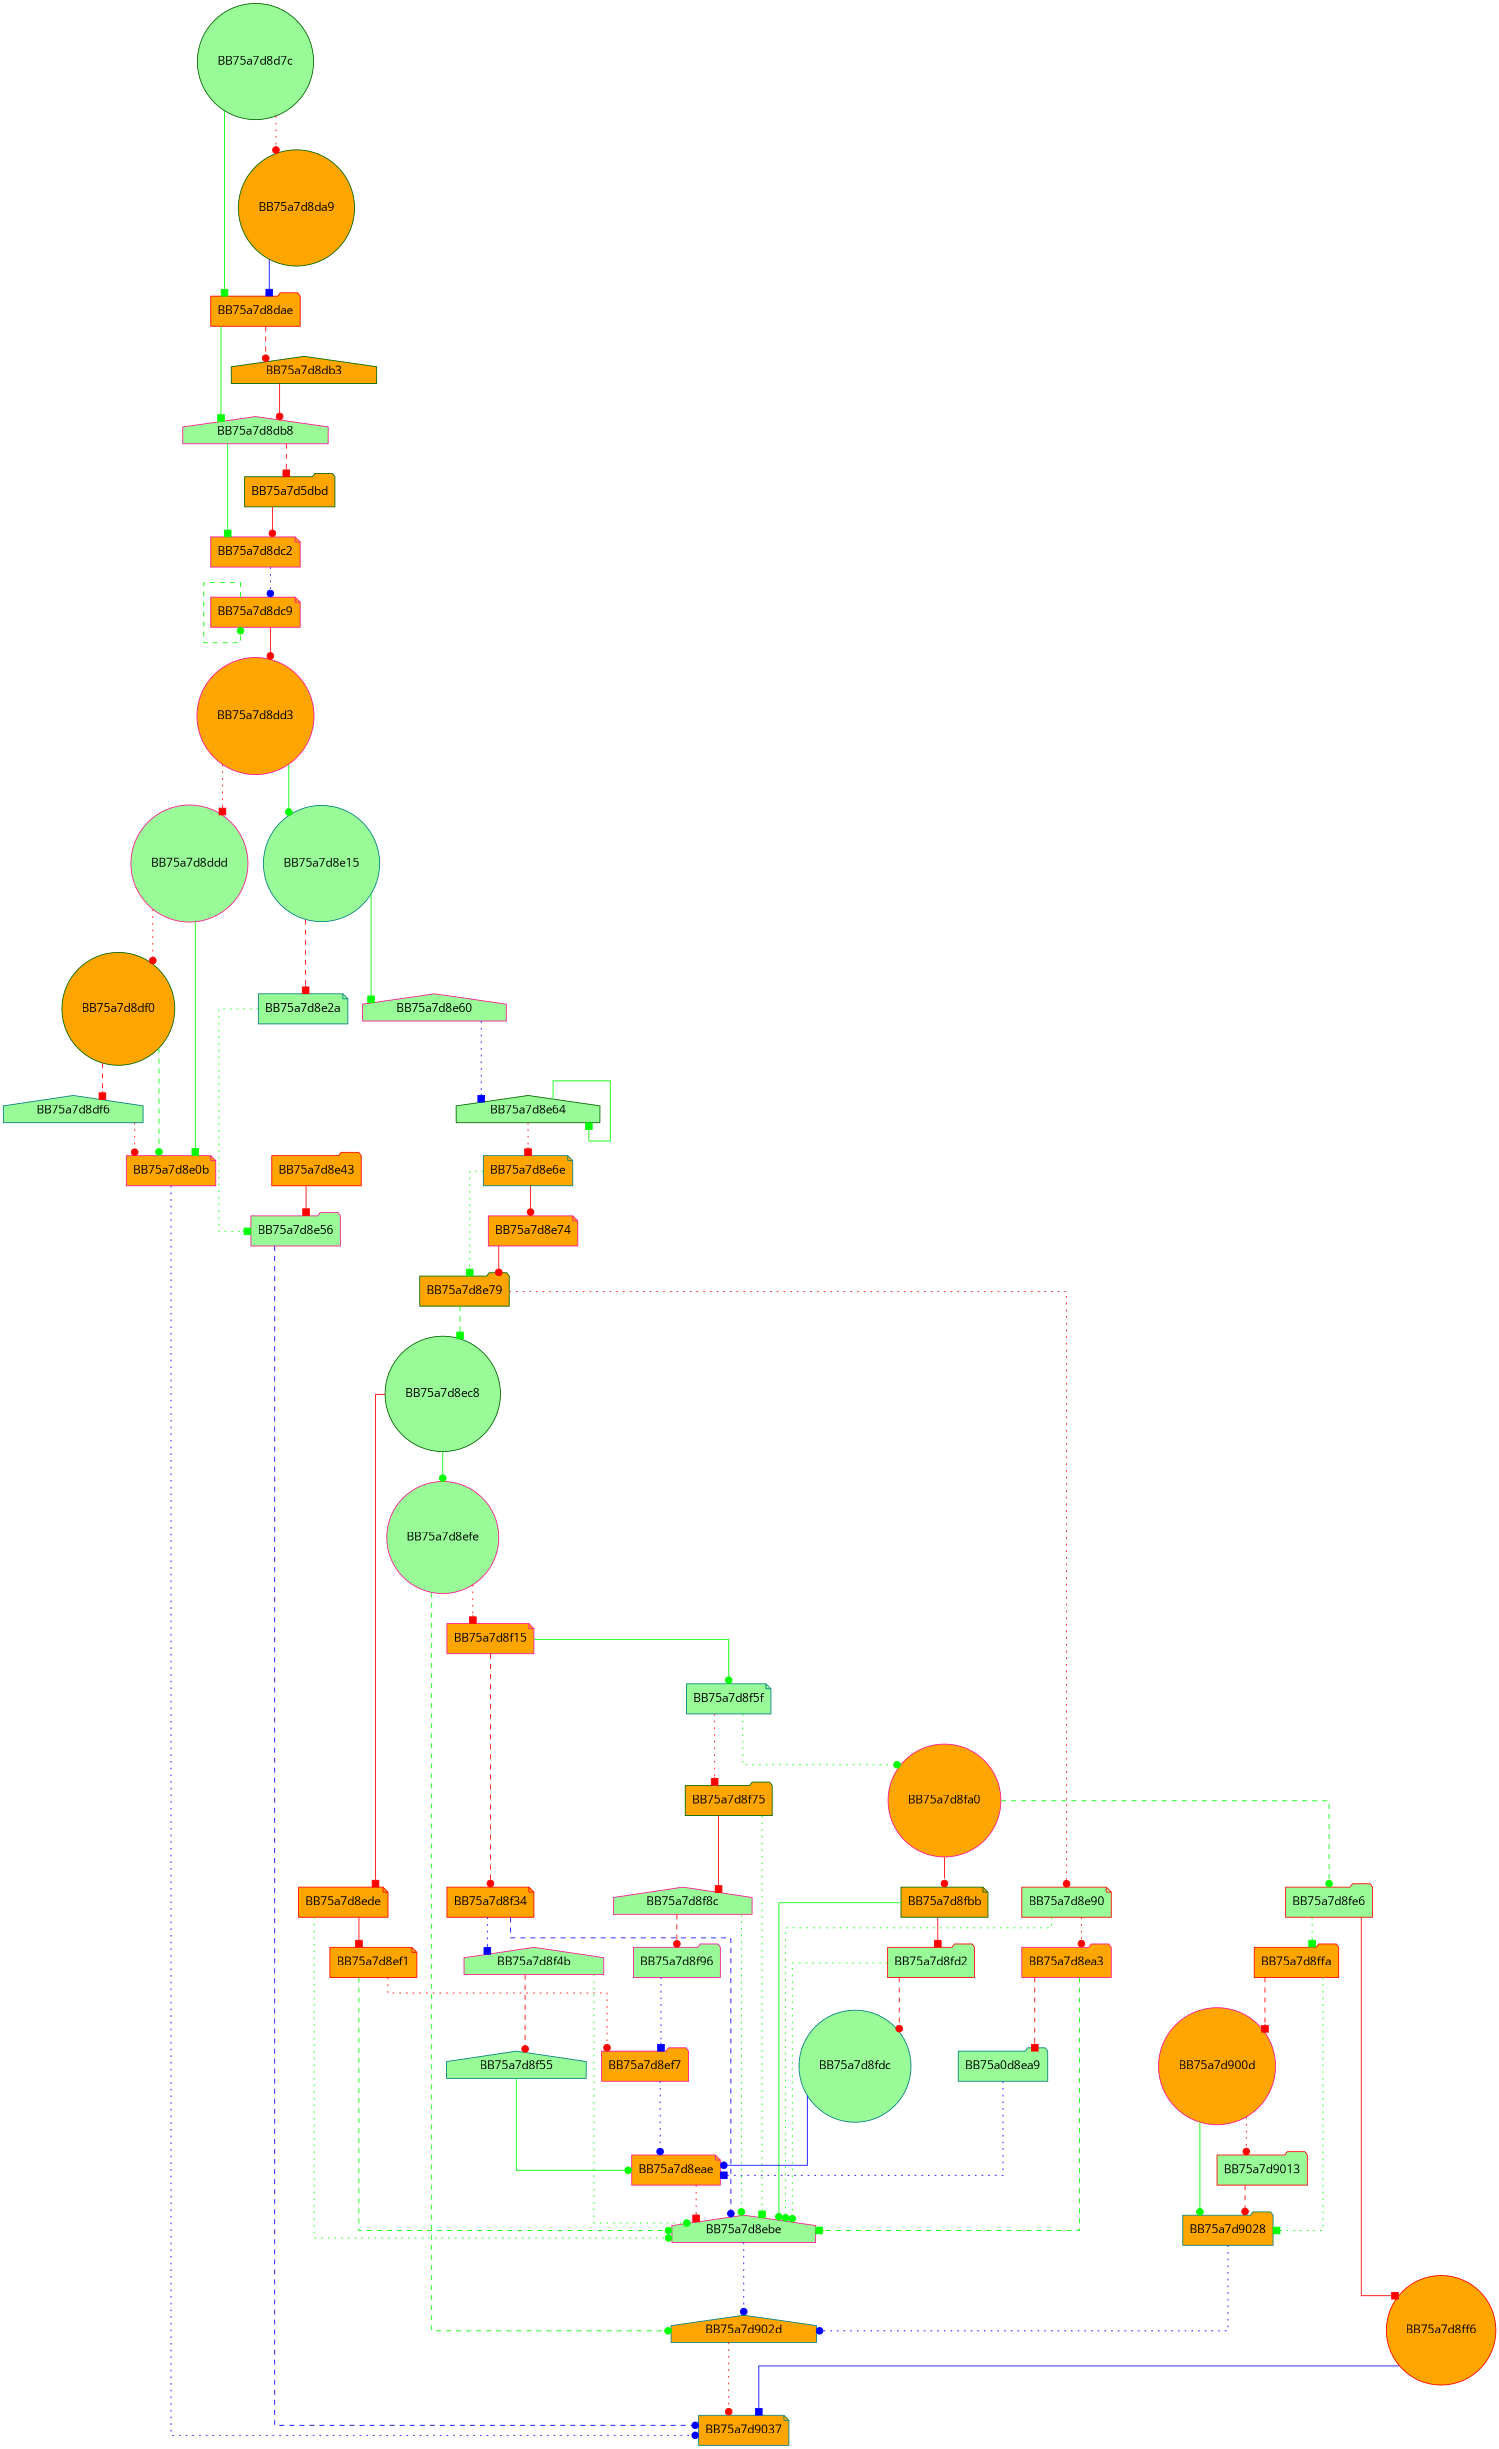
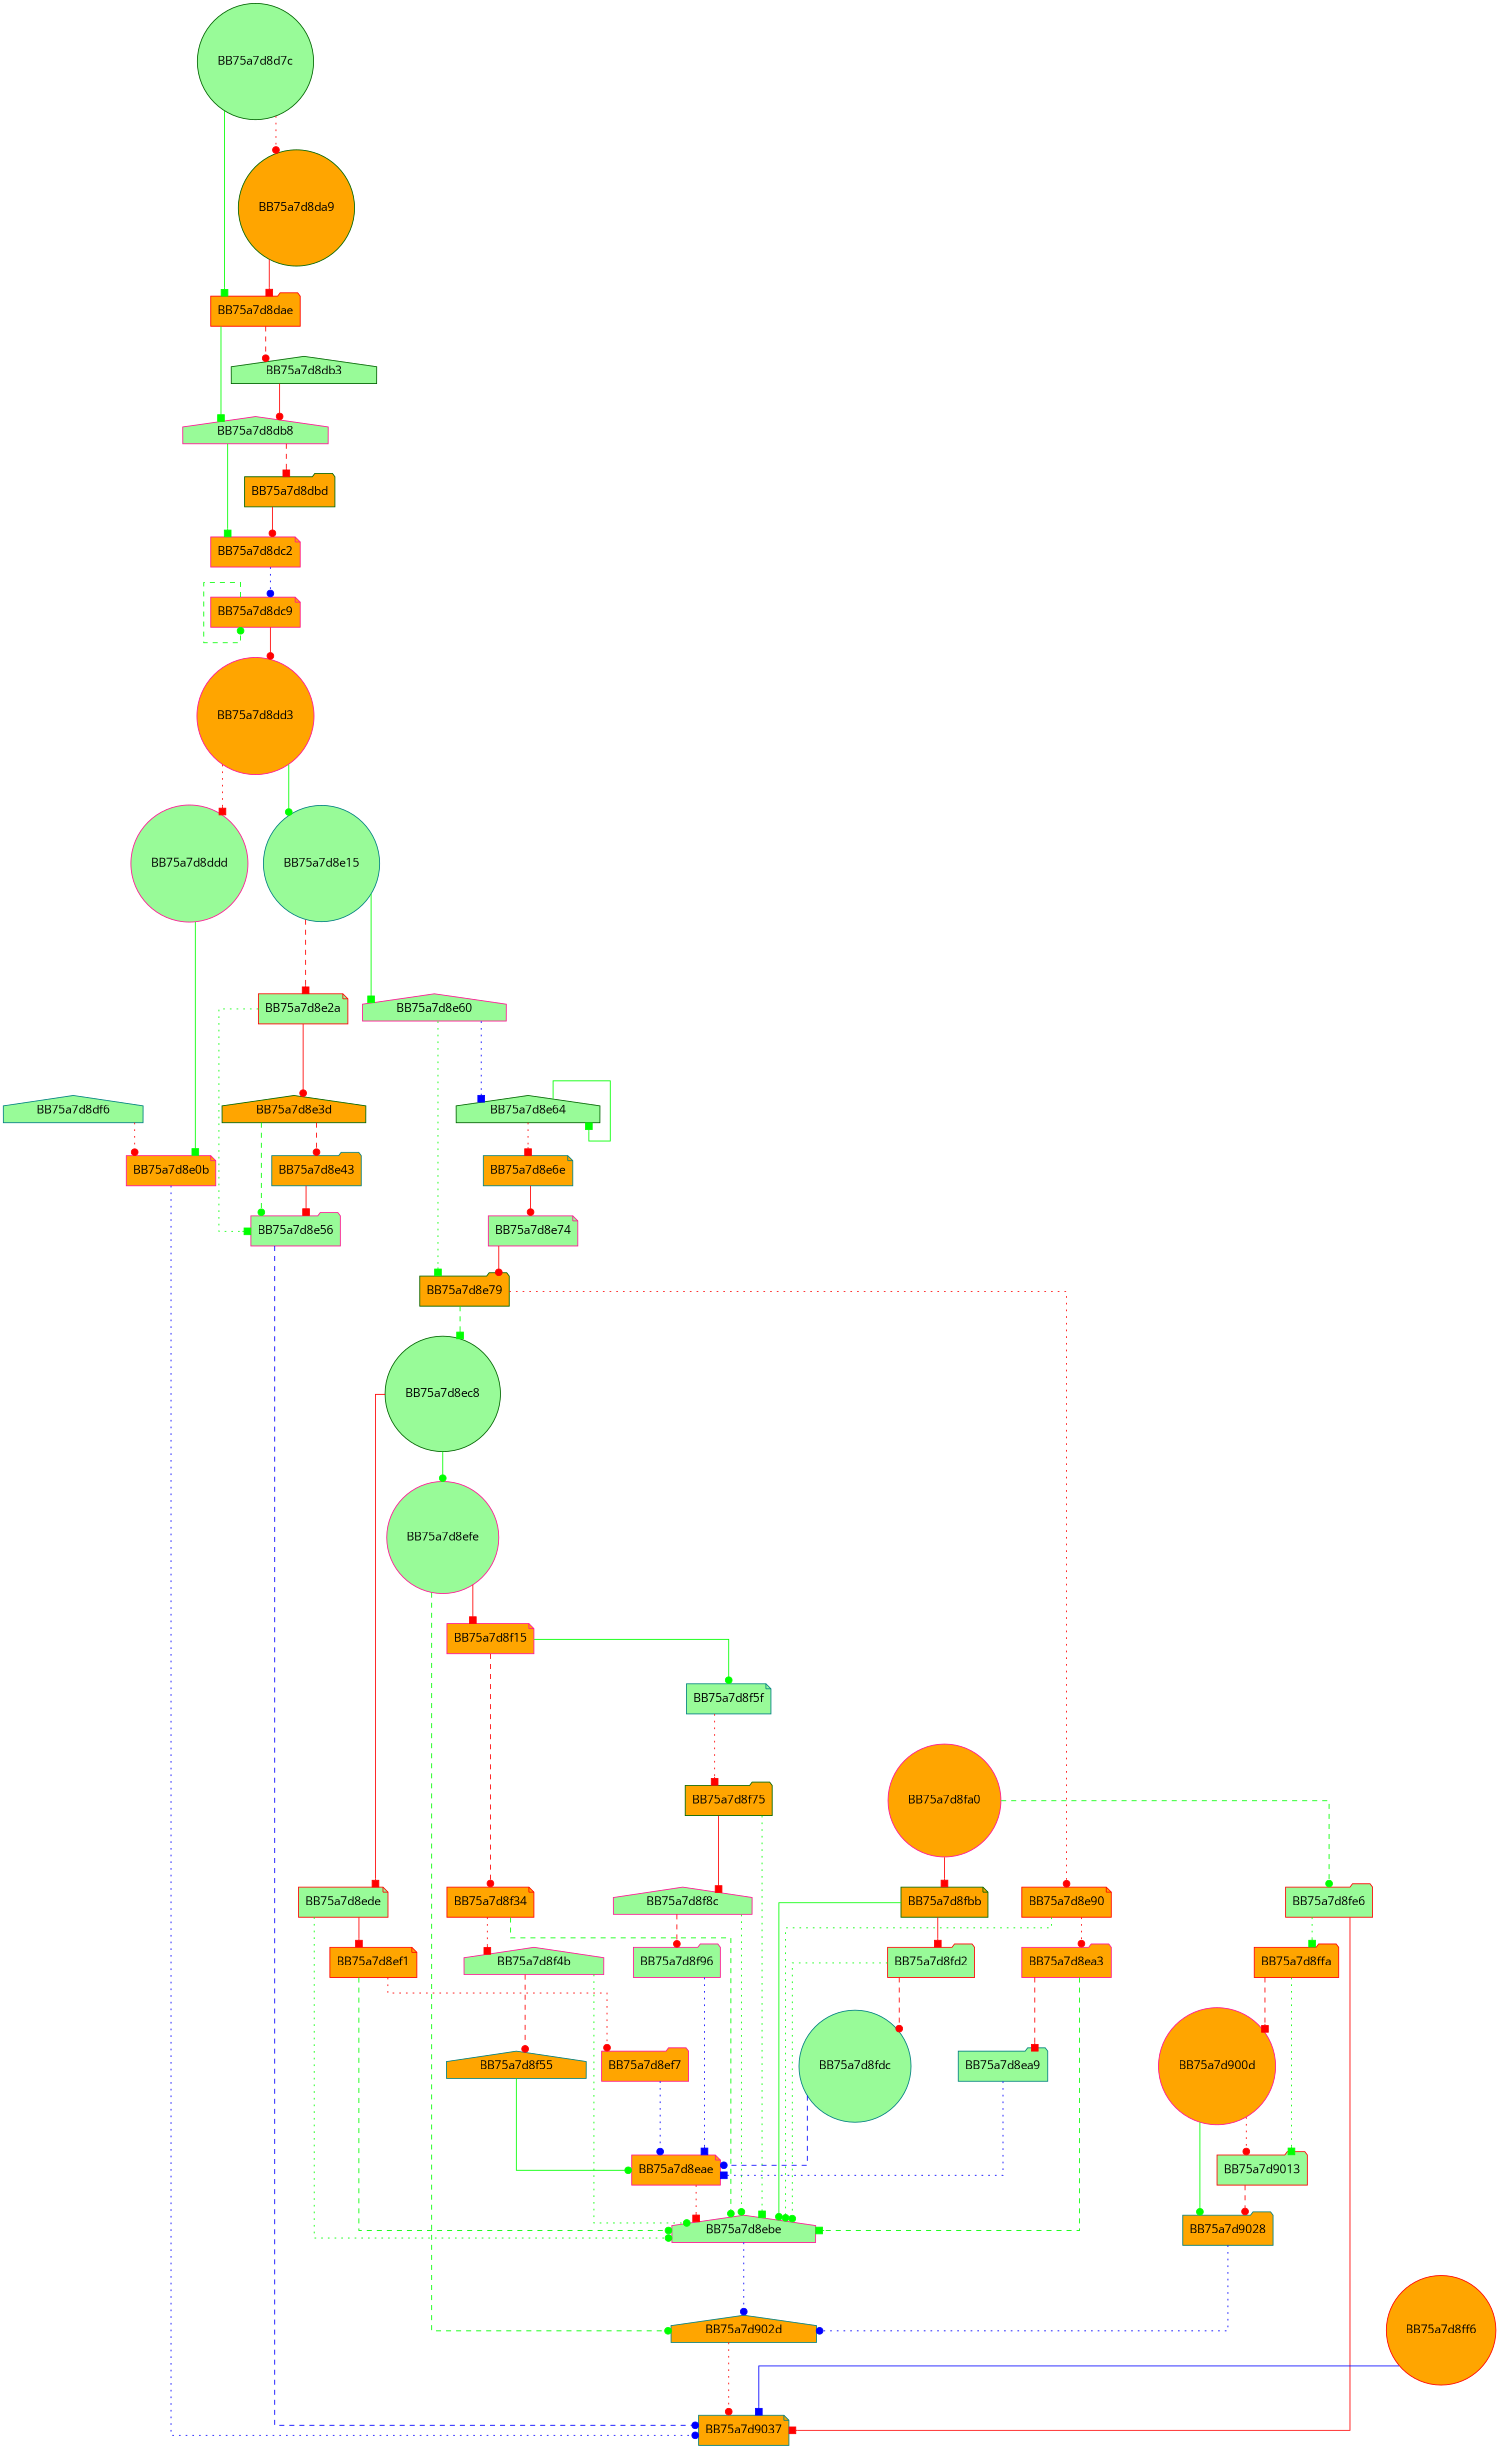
edge "BB75a7d8da9" -> "BB75a7d8dae": color blue -> red
node "BB75a7d8db3": fillcolor orange -> palegreen
node "BB75a7d5dbd": label "BB75a7d5dbd" -> "BB75a7d8dbd"
node "BB75a7d8df0": removed
node "BB75a7d8e2a": color teal -> red
node "BB75a7d8e3d": added
node "BB75a7d8e43": color red -> teal
edge "BB75a7d8e6e" -> "BB75a7d8e79": now "BB75a7d8e60" -> "BB75a7d8e79"
node "BB75a7d8e74": fillcolor orange -> palegreen
edge "BB75a7d8efe" -> "BB75a7d8f15": style dotted -> solid
edge "BB75a7d8f5f" -> "BB75a7d8fa0": removed
edge "BB75a7d8fa0" -> "BB75a7d8fbb": arrowhead dot -> box
node "BB75a7d8ede": fillcolor orange -> palegreen
node "BB75a7d8e90": fillcolor palegreen -> orange
edge "BB75a7d8f34" -> "BB75a7d8f4b": color blue -> red
edge "BB75a7d8f34" -> "BB75a7d8ebe": color blue -> green
edge "BB75a7d8f96" -> "BB75a7d8ef7": now "BB75a7d8f96" -> "BB75a7d8eae"
node "BB75a7d8f55": fillcolor palegreen -> orange
node "BB75a0d8ea9": label "BB75a0d8ea9" -> "BB75a7d8ea9"
edge "BB75a7d8fe6" -> "BB75a7d8ff6": now "BB75a7d8fe6" -> "BB75a7d9037"
edge "BB75a7d8ffa" -> "BB75a7d9028": now "BB75a7d8ffa" -> "BB75a7d9013"
edge "BB75a7d8fdc" -> "BB75a7d8eae": style solid -> dashed
